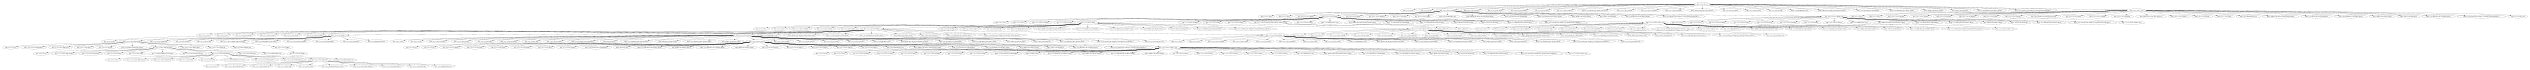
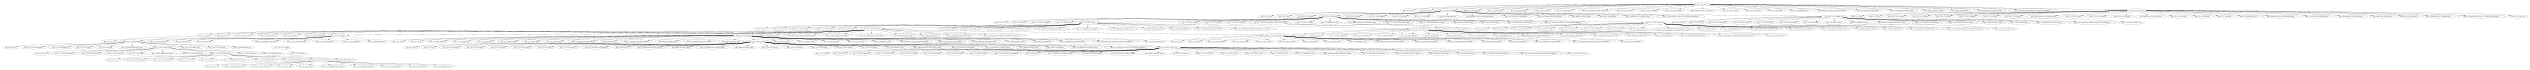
node "http://127.0.0.1:8000/admin/zinnia/entry/add/": removed
